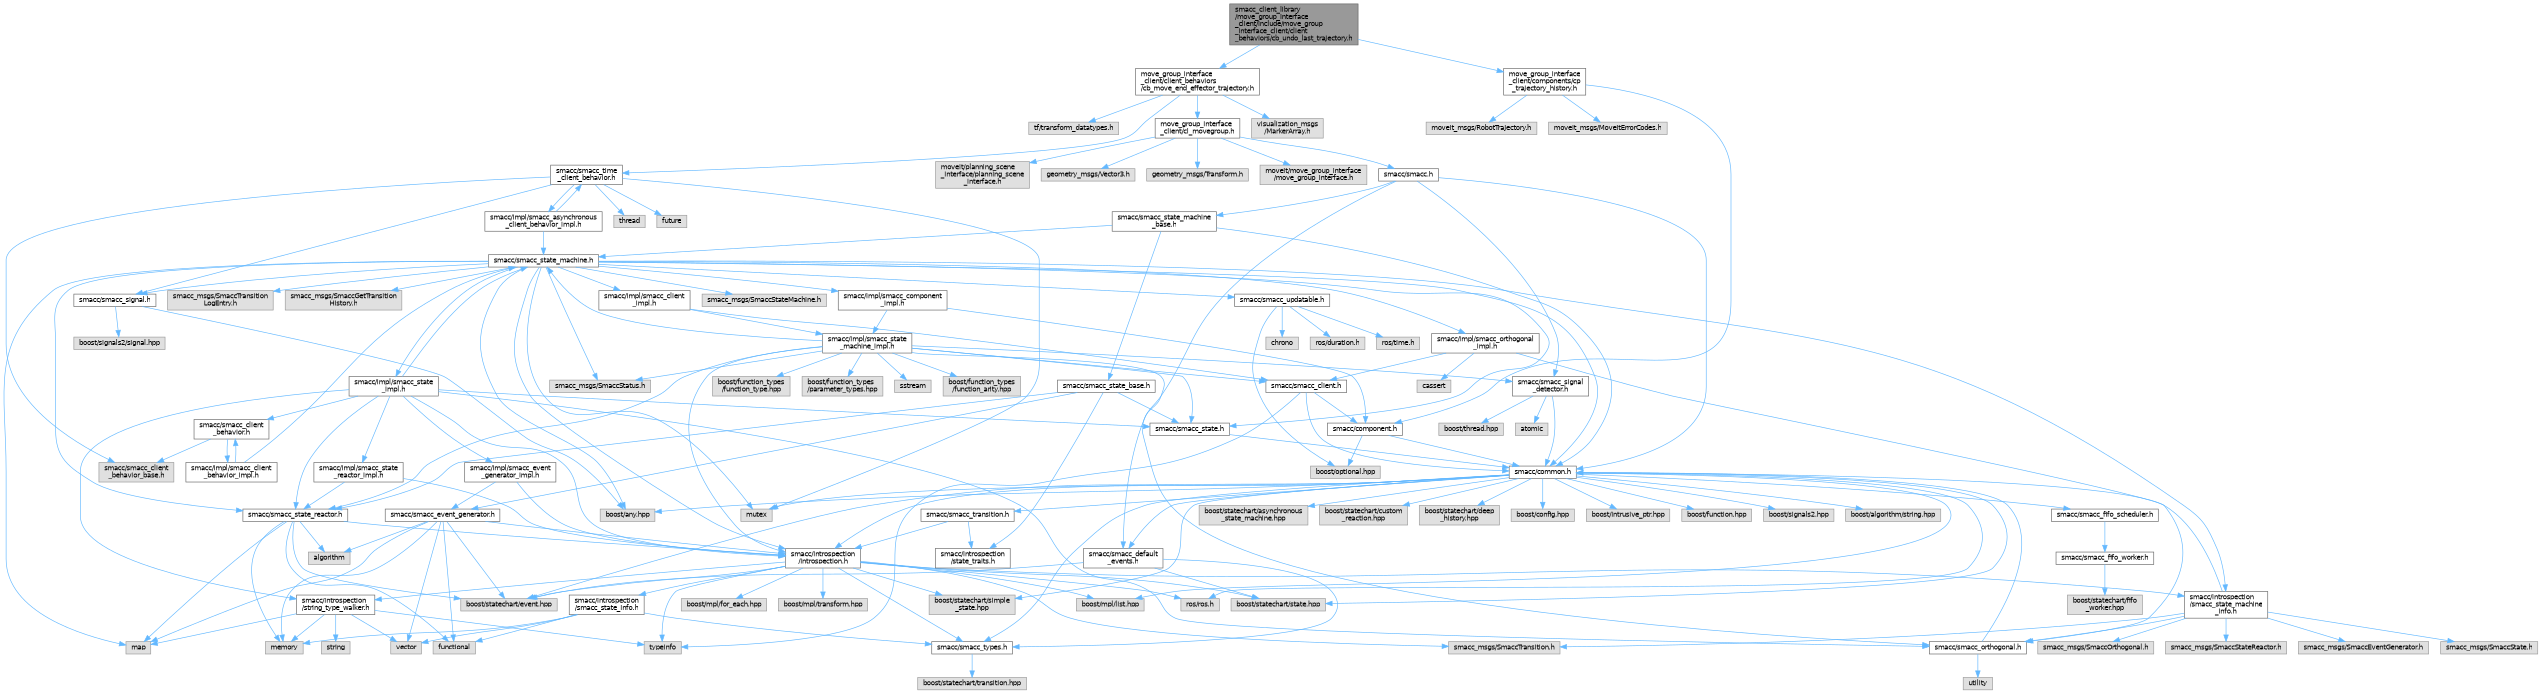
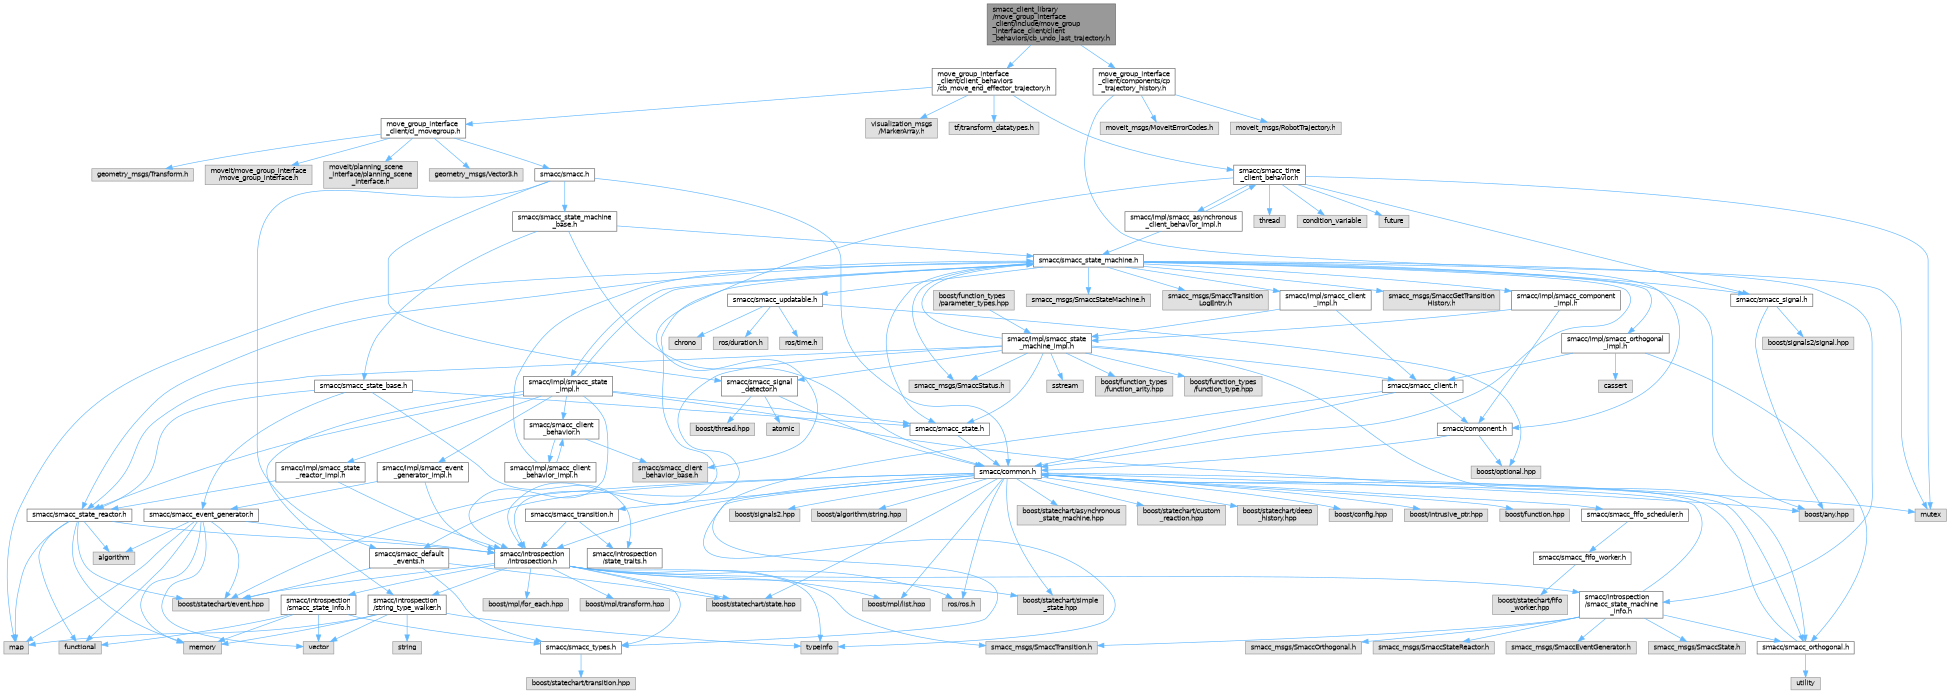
node "condition_variable": added
edge "smacc/impl/smacc_state _machine_impl.h" -> "boost/function_types /parameter_types.hpp": reversed
